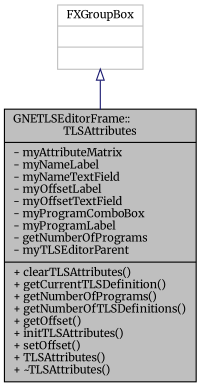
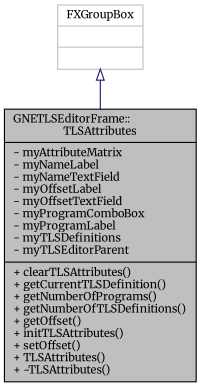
node "GNETLSEditorFrame::": text "- getNumberOfPrograms" -> "- myTLSDefinitions"
